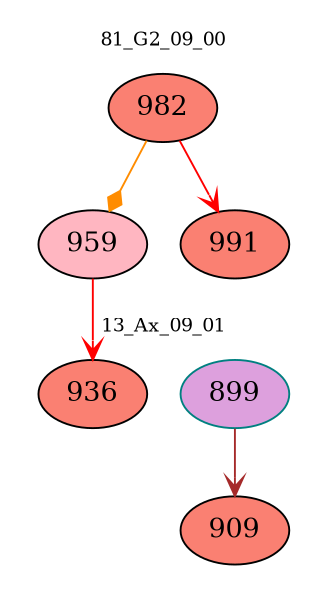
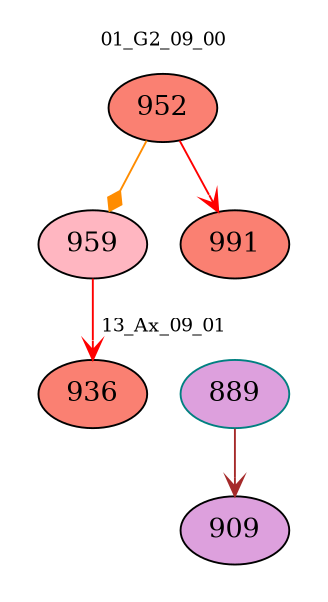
cluster "81_G2_09_00": label "81_G2_09_00" -> "01_G2_09_00"
node "982": label "982" -> "952"
node "899": label "899" -> "889"
node "909": fillcolor salmon -> plum
